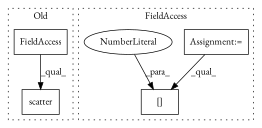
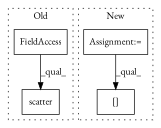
cluster "FieldAccess": label "FieldAccess" -> "New"
node "NumberLiteral": removed
